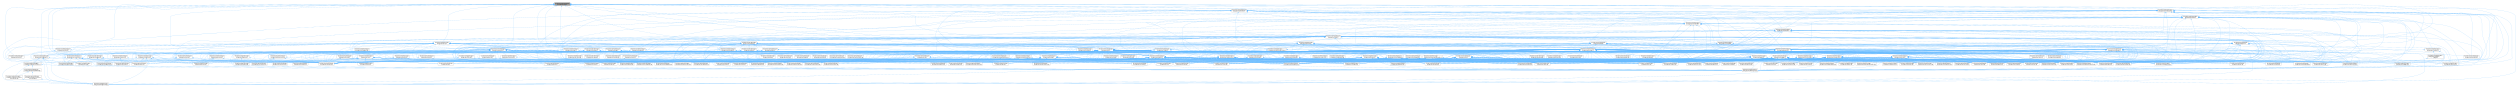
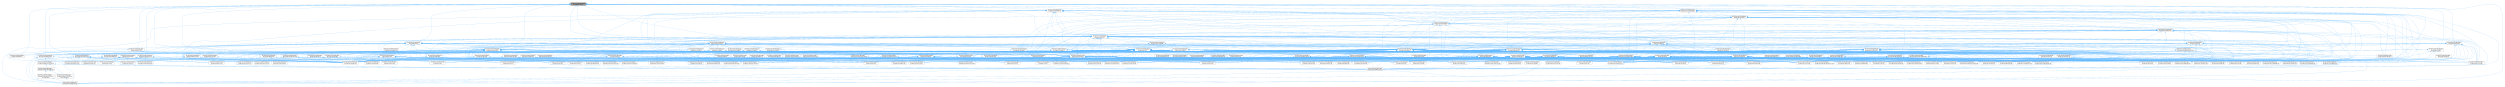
node "/home/runner/work/doxygen /doxygen/src/translator _adapter.h": removed
